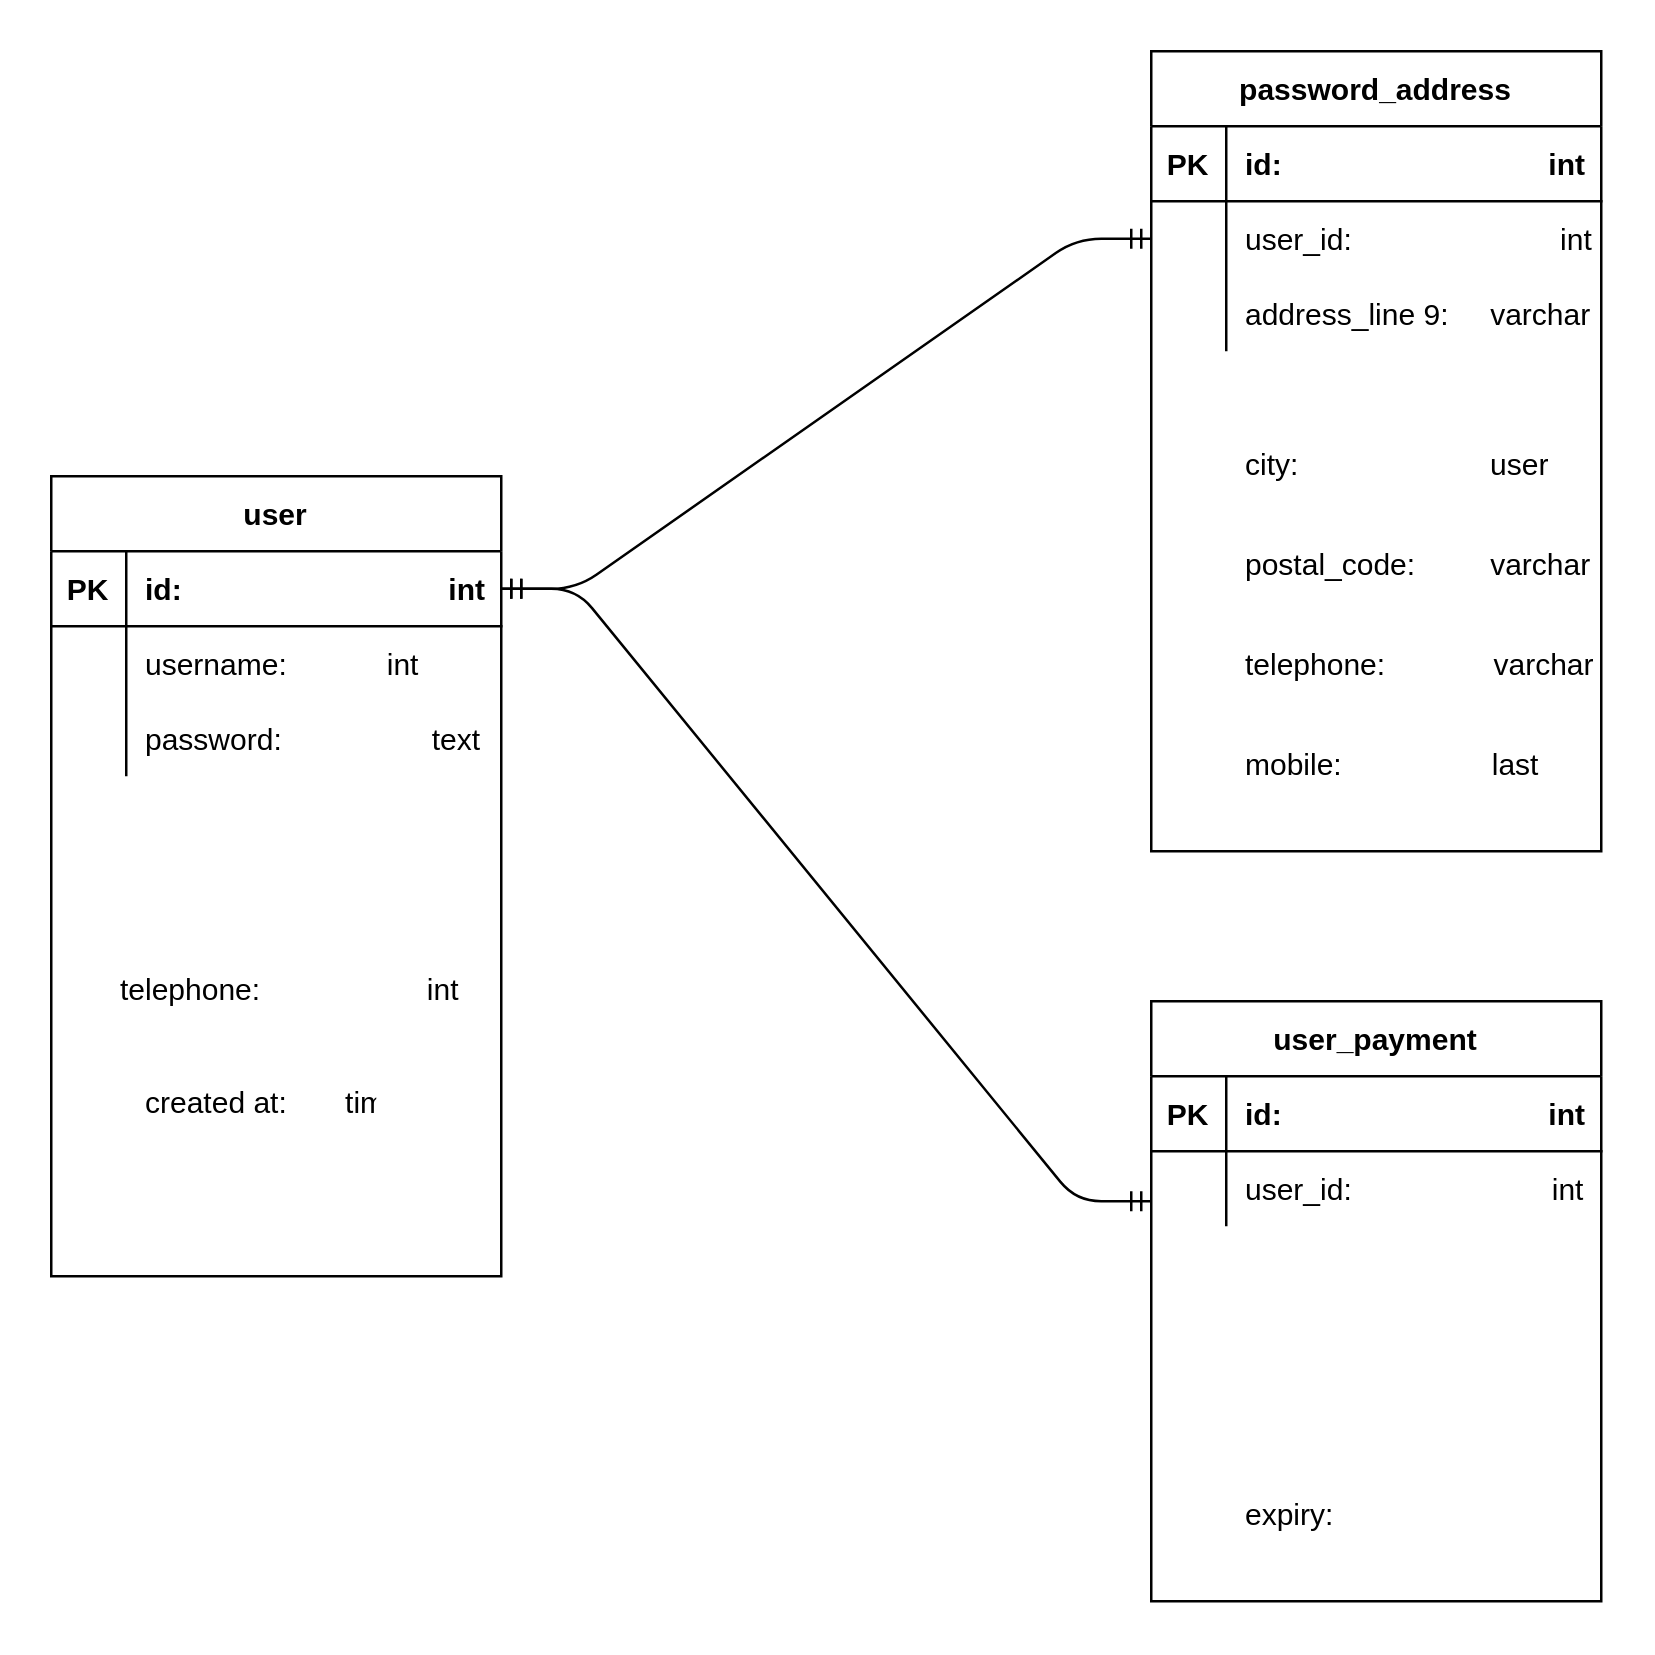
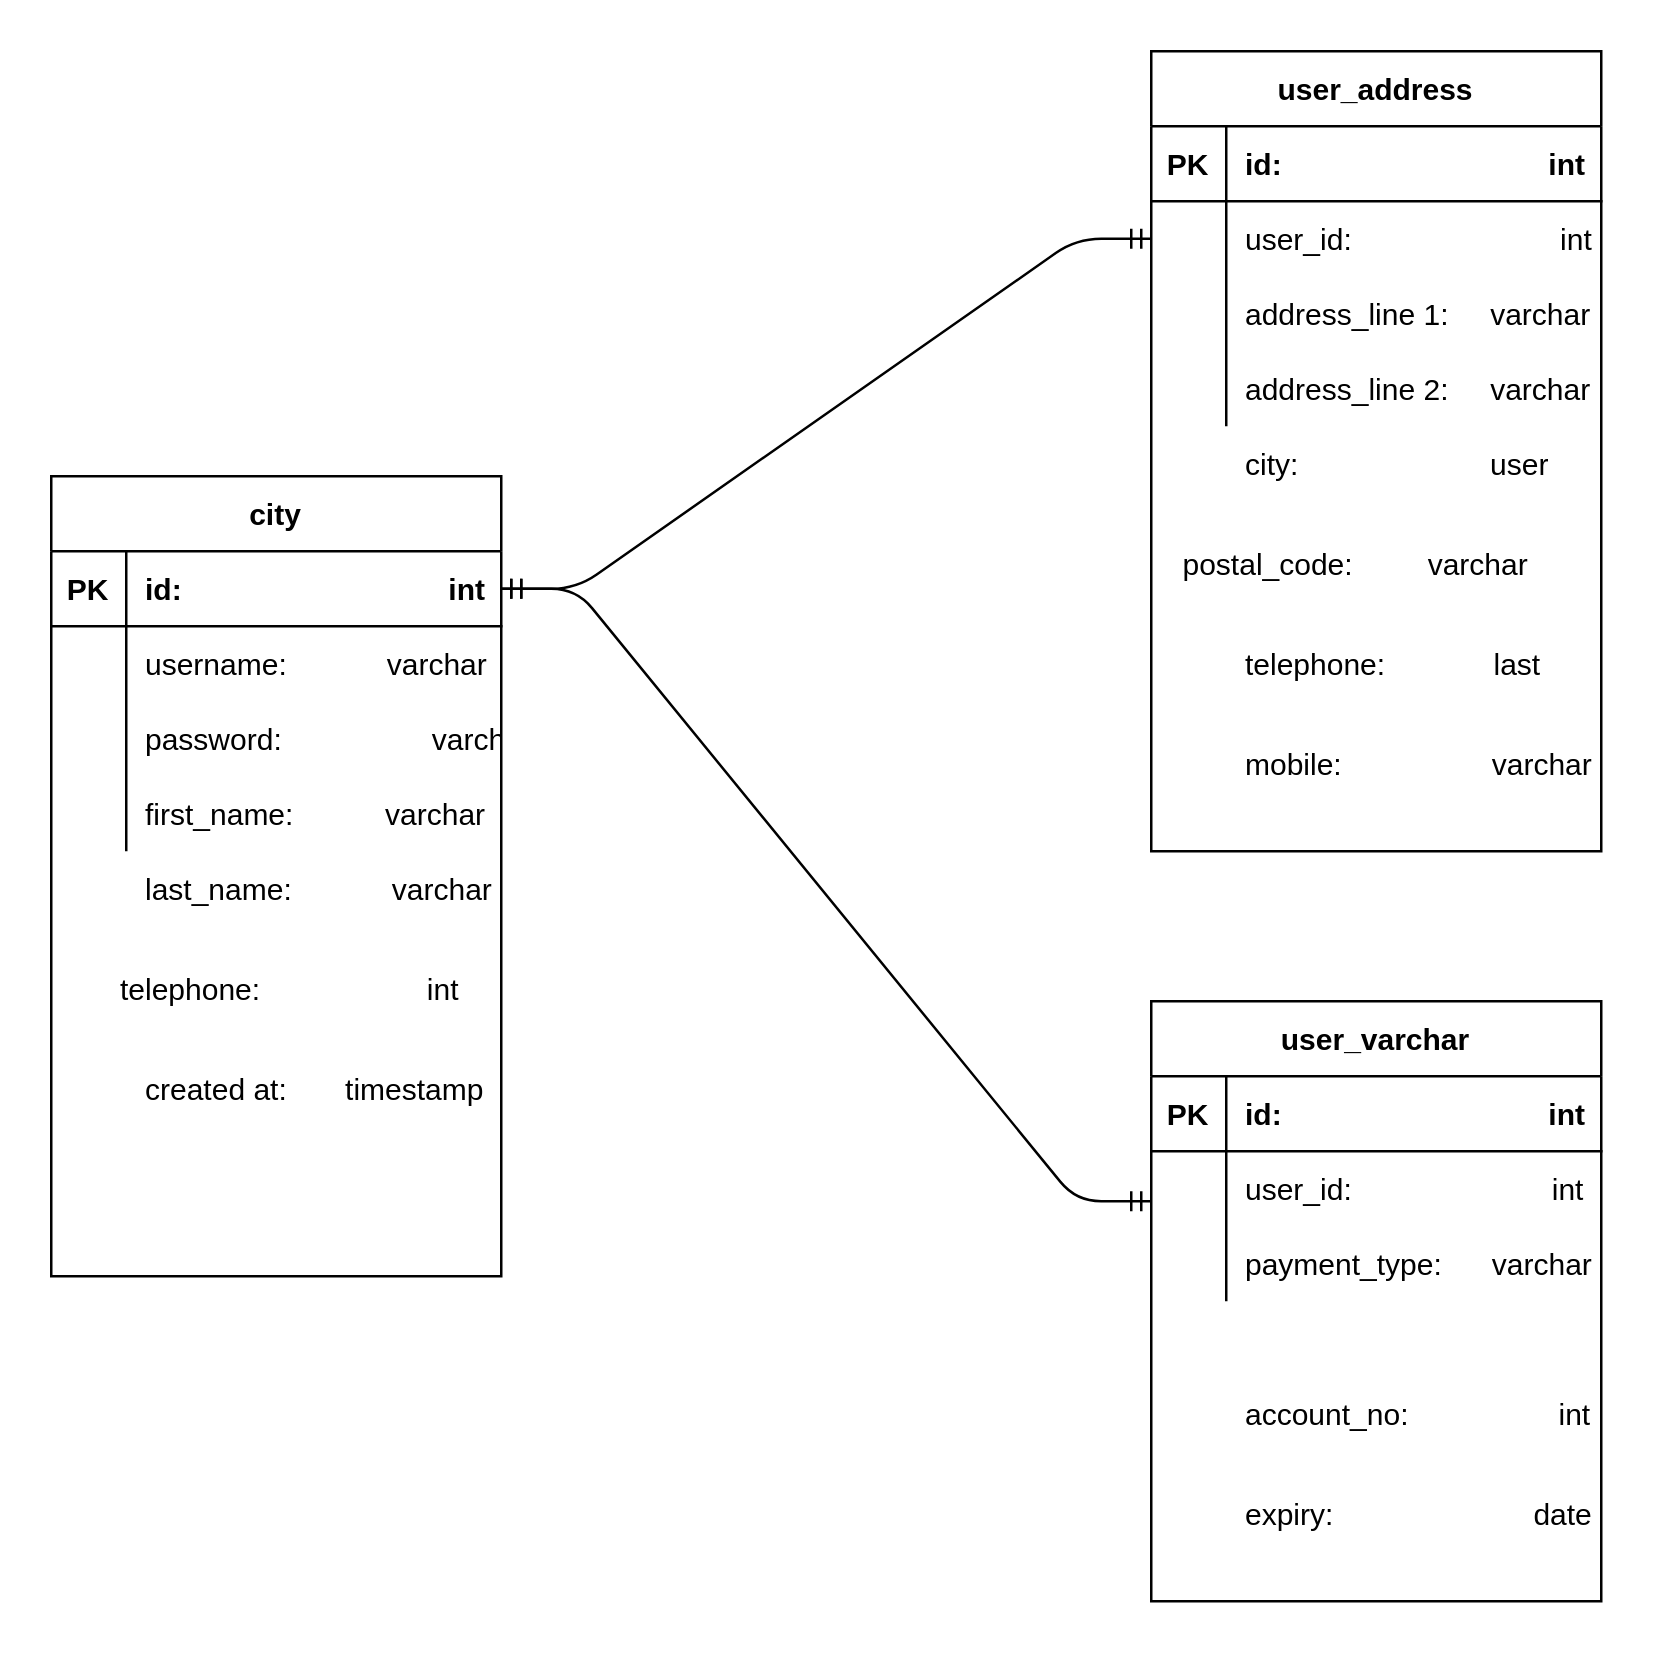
node "password_address": label "password_address" -> "user_address"
node "address_line 9: varchar": label "address_line 9: varchar" -> "address_line 1: varchar"
node "address_line 2: varchar": added
node "user": label "user" -> "city"
node "postal_code: varchar": moved (1414, 564) -> (1351, 564)
node "username: int": label "username: int" -> "username: varchar"
node "telephone: varchar": label "telephone: varchar" -> "telephone: last"
node "password: text": label "password: text" -> "password: varchar"
node "mobile: last": label "mobile: last" -> "mobile: varchar"
node "first_name: varchar": added
node "last_name: varchar": added
node "user_payment": label "user_payment" -> "user_varchar"
node "created at: timestamp": size 250x100 -> 375x75
node "payment_type: varchar": added
node "account_no: int": added
node "expiry: date": size 300x75 -> 375x75
